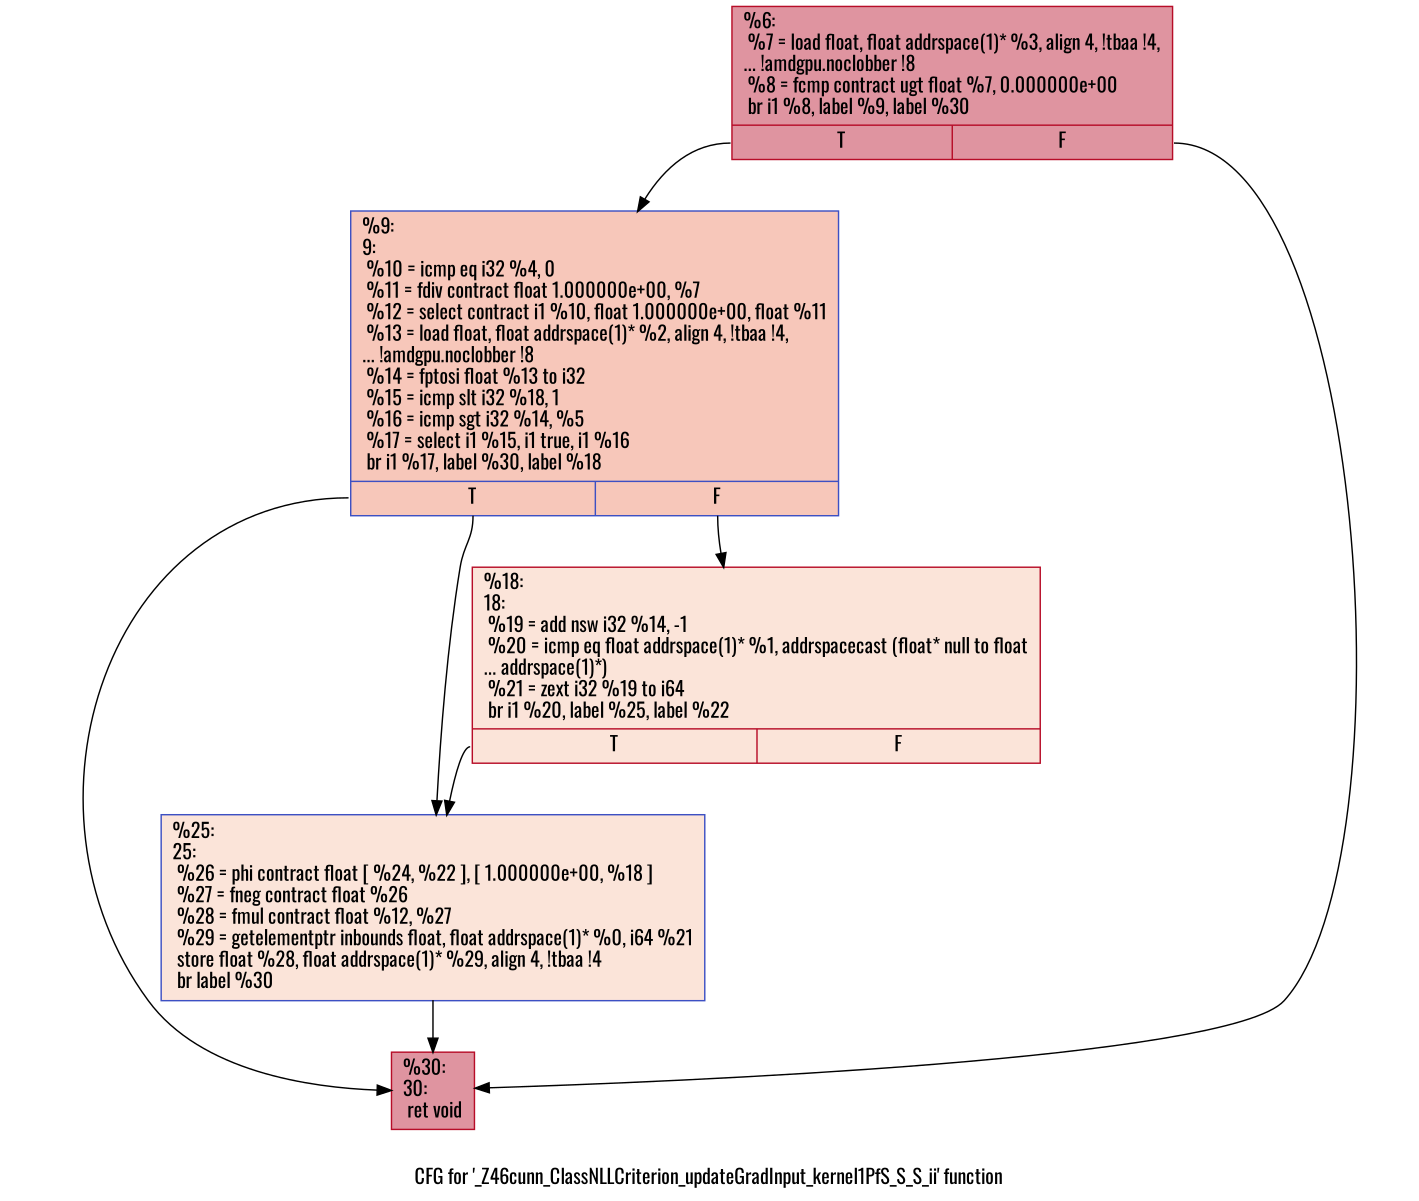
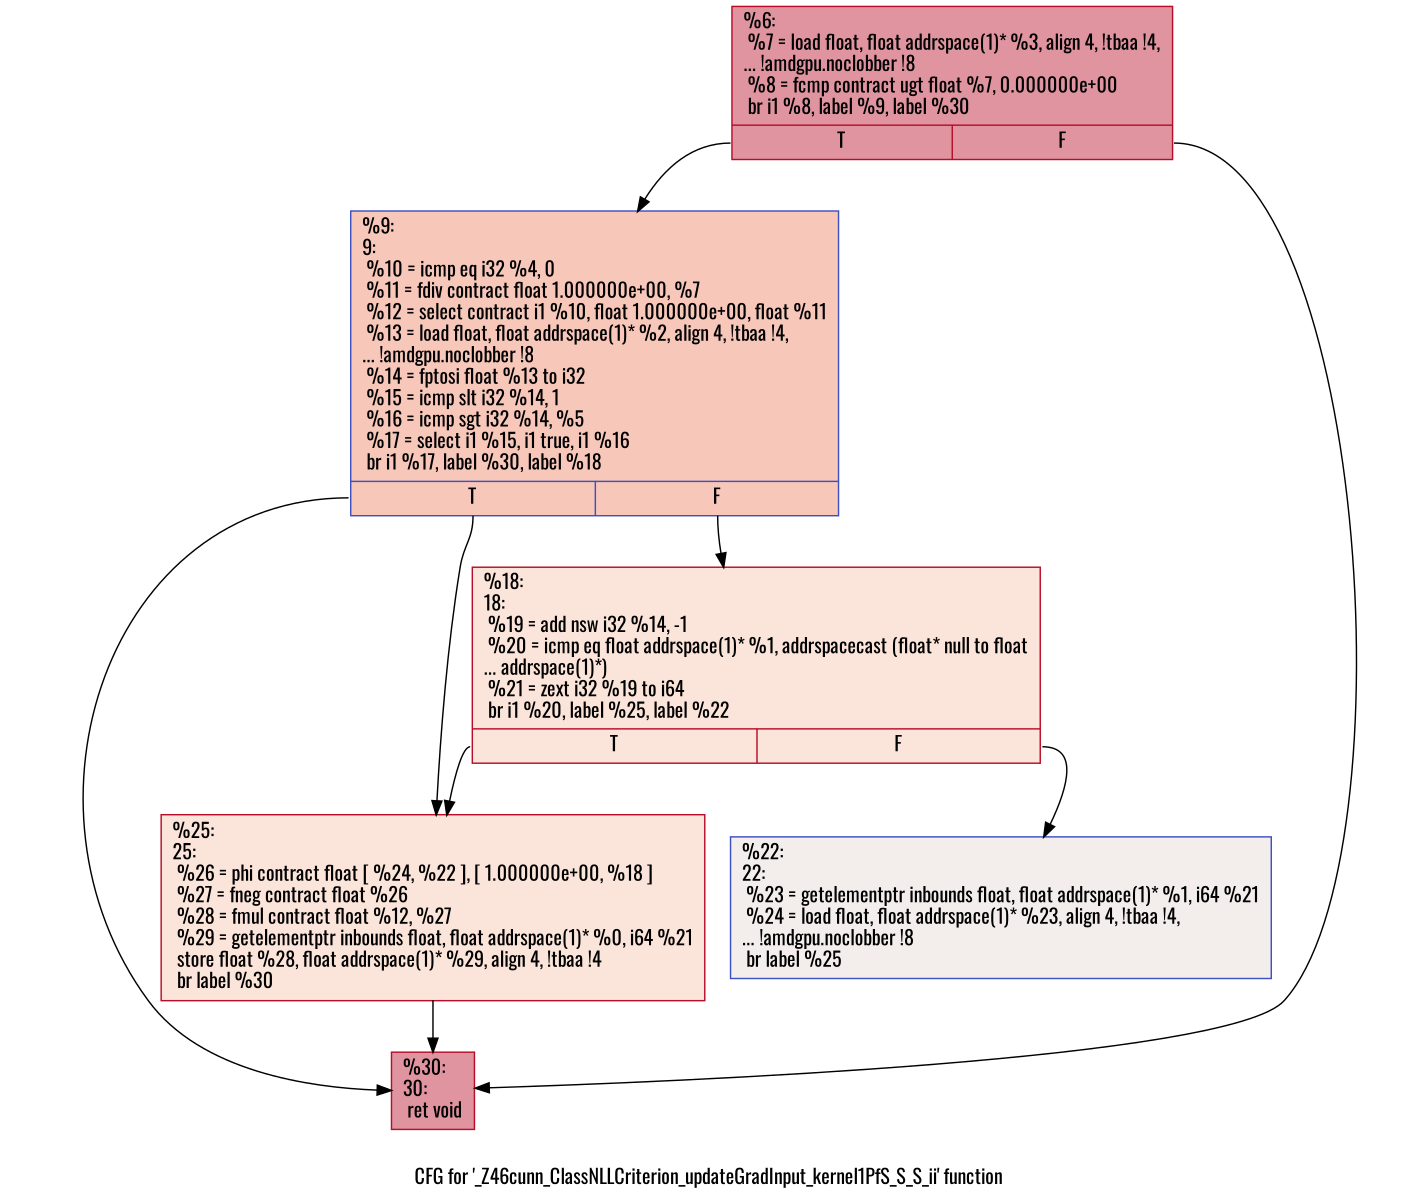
node "%9:": text "%15 = icmp slt i32 %18, 1" -> "%15 = icmp slt i32 %14, 1"
node "%25:": color #3d50c3ff -> #b70d28ff
node "%22:": added
